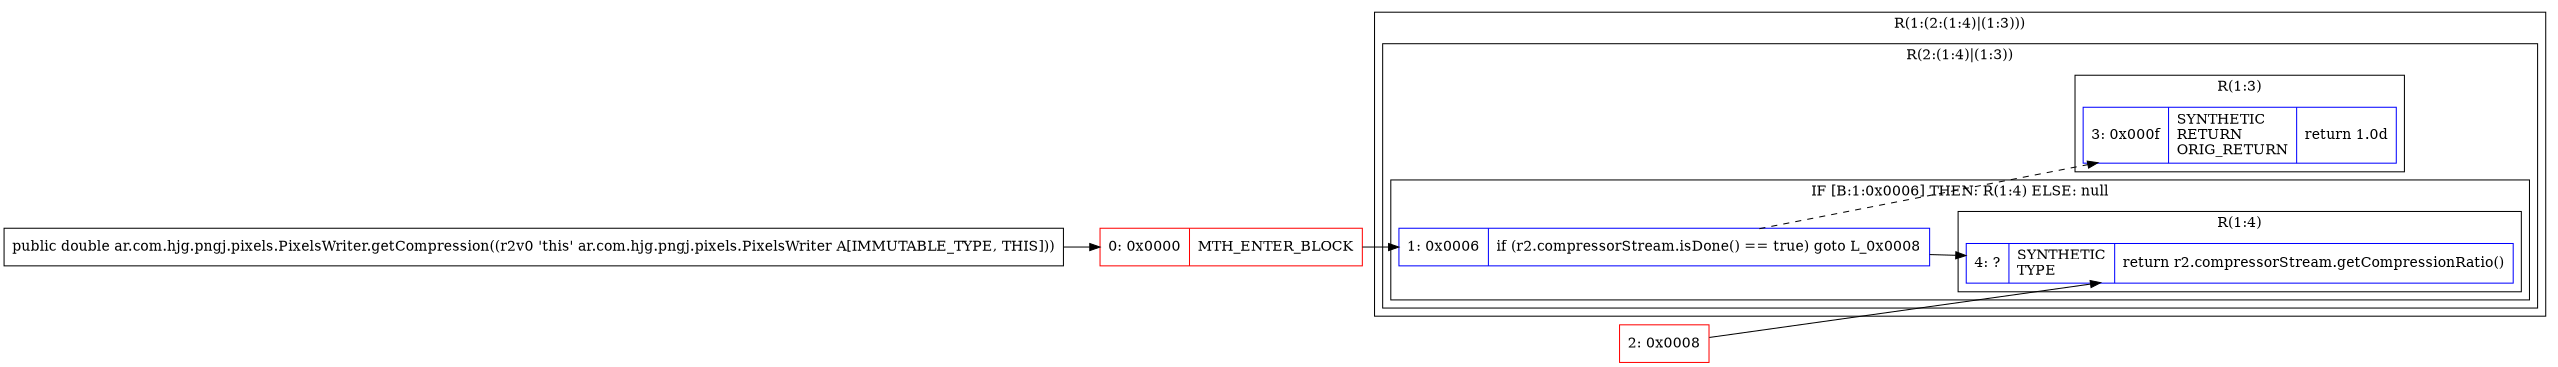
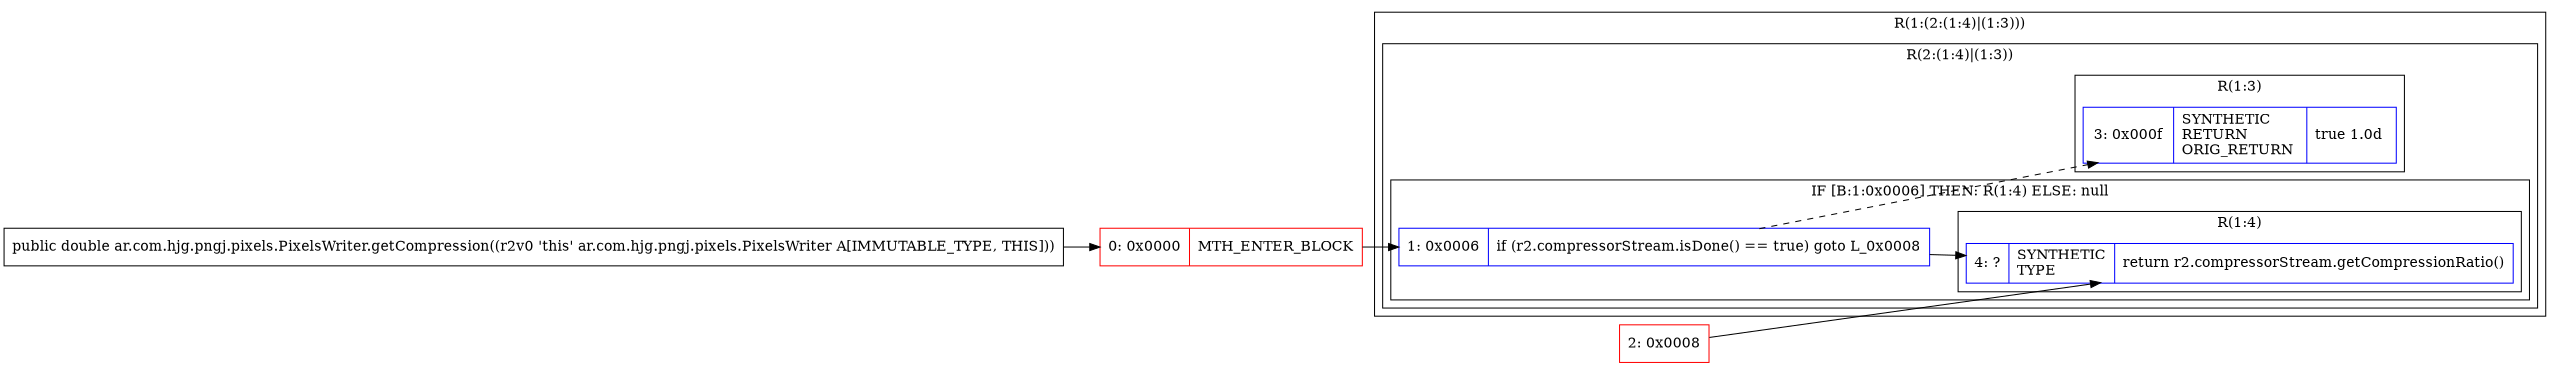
node "3: 0x000f": text "return 1.0d" -> "true 1.0d"
